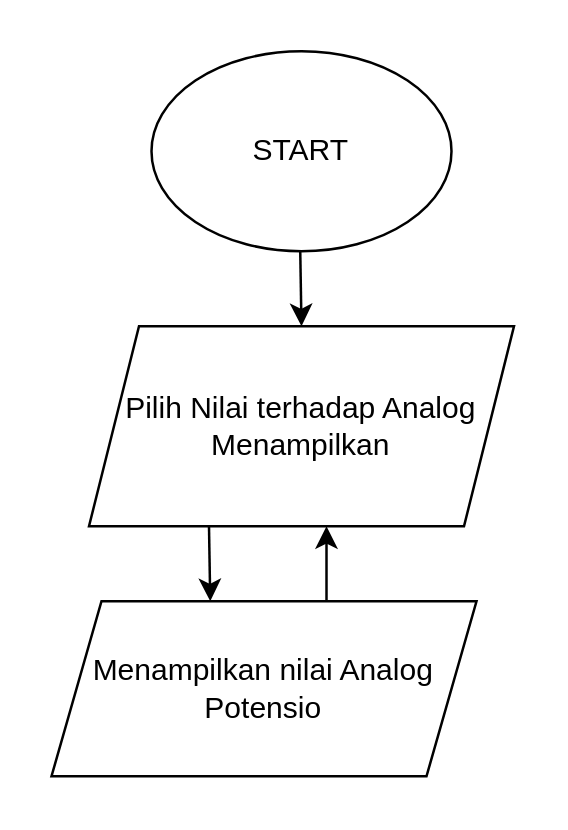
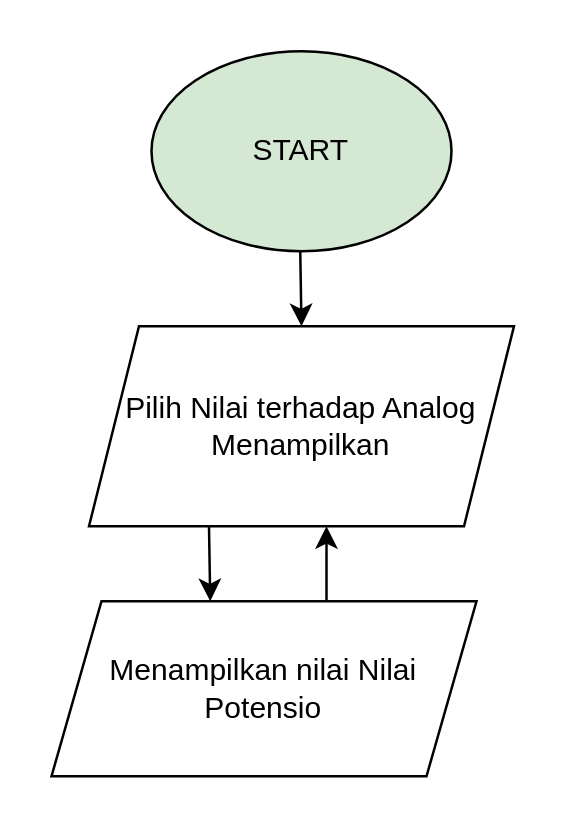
node "START": fillcolor #ffffff -> #d5e8d4
node "Menampilkan nilai Analog Potensio": label "Menampilkan nilai Analog Potensio" -> "Menampilkan nilai Nilai Potensio"
